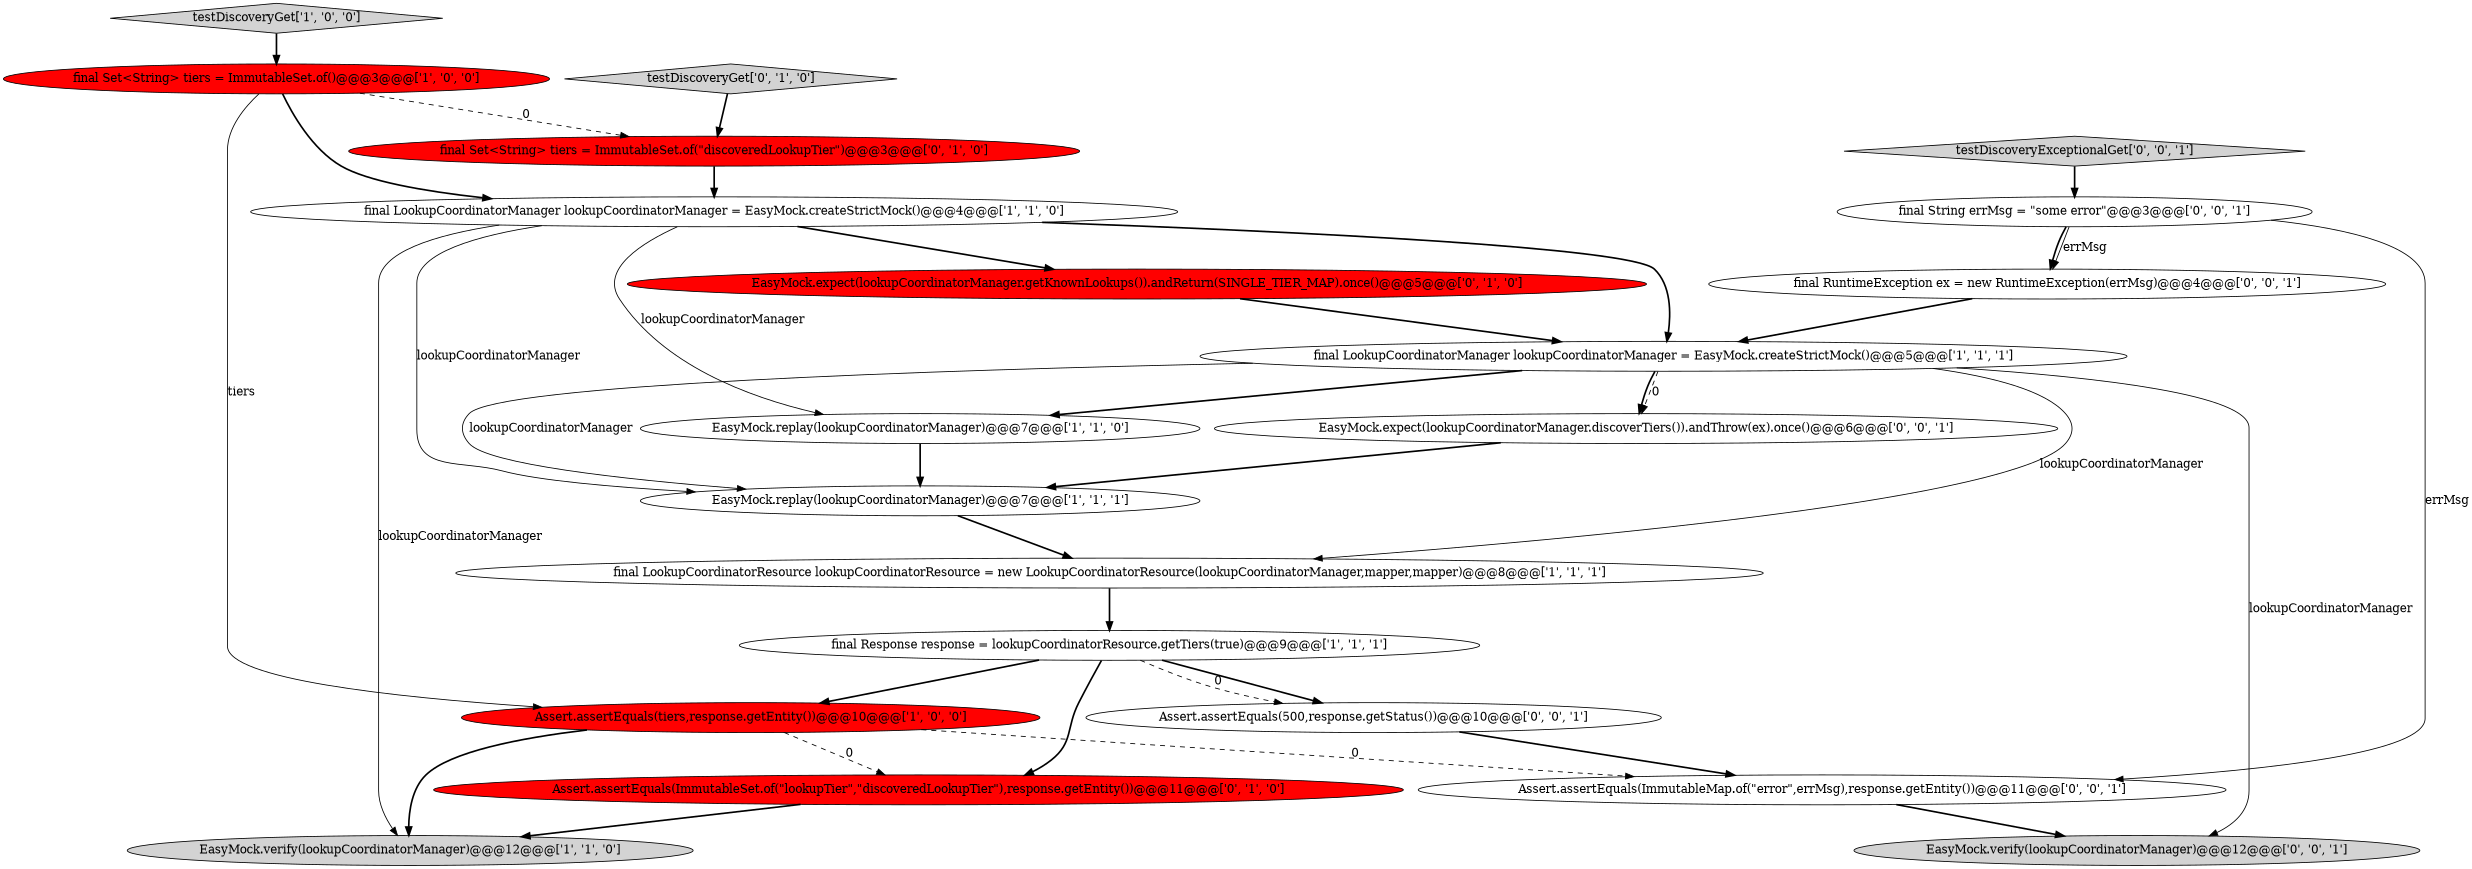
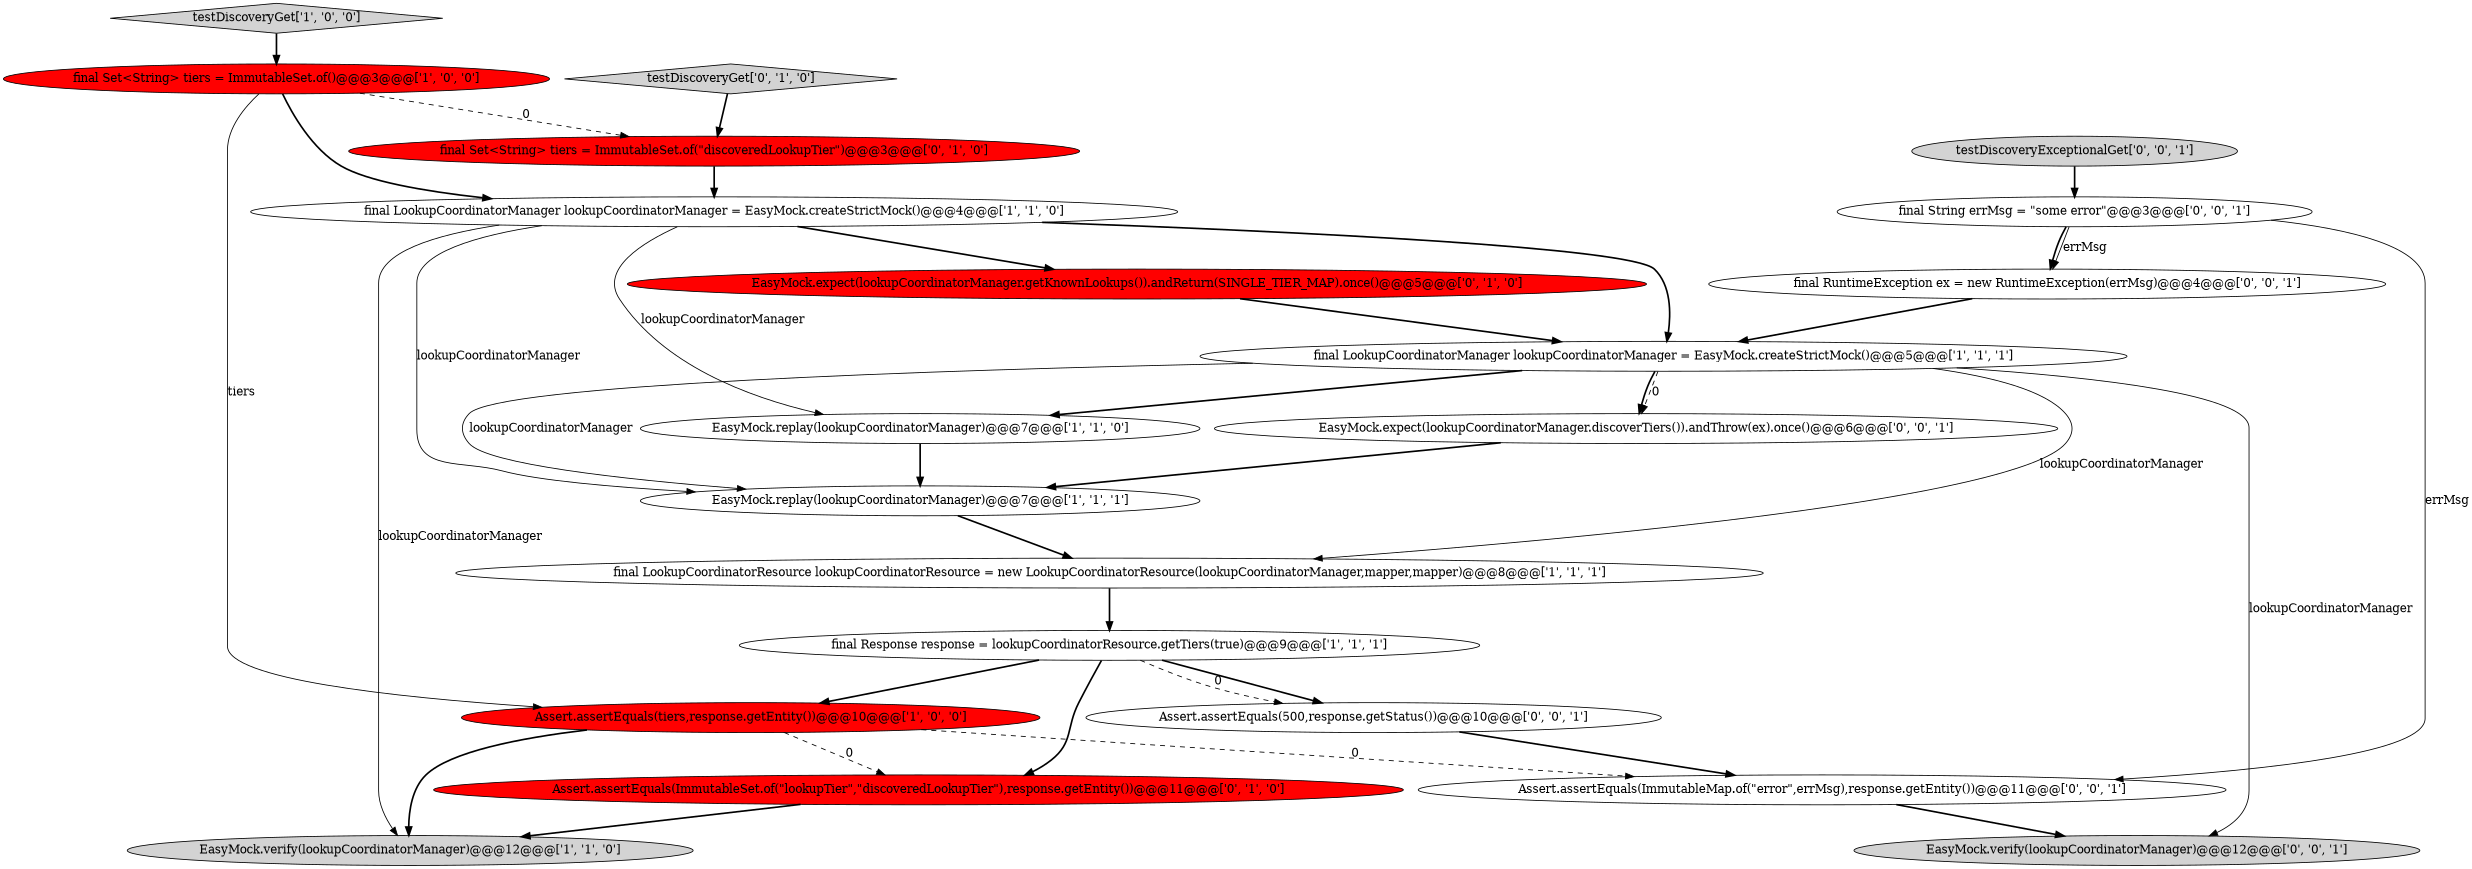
node "testDiscoveryExceptionalGet['0', '0', '1']": shape diamond -> ellipse
